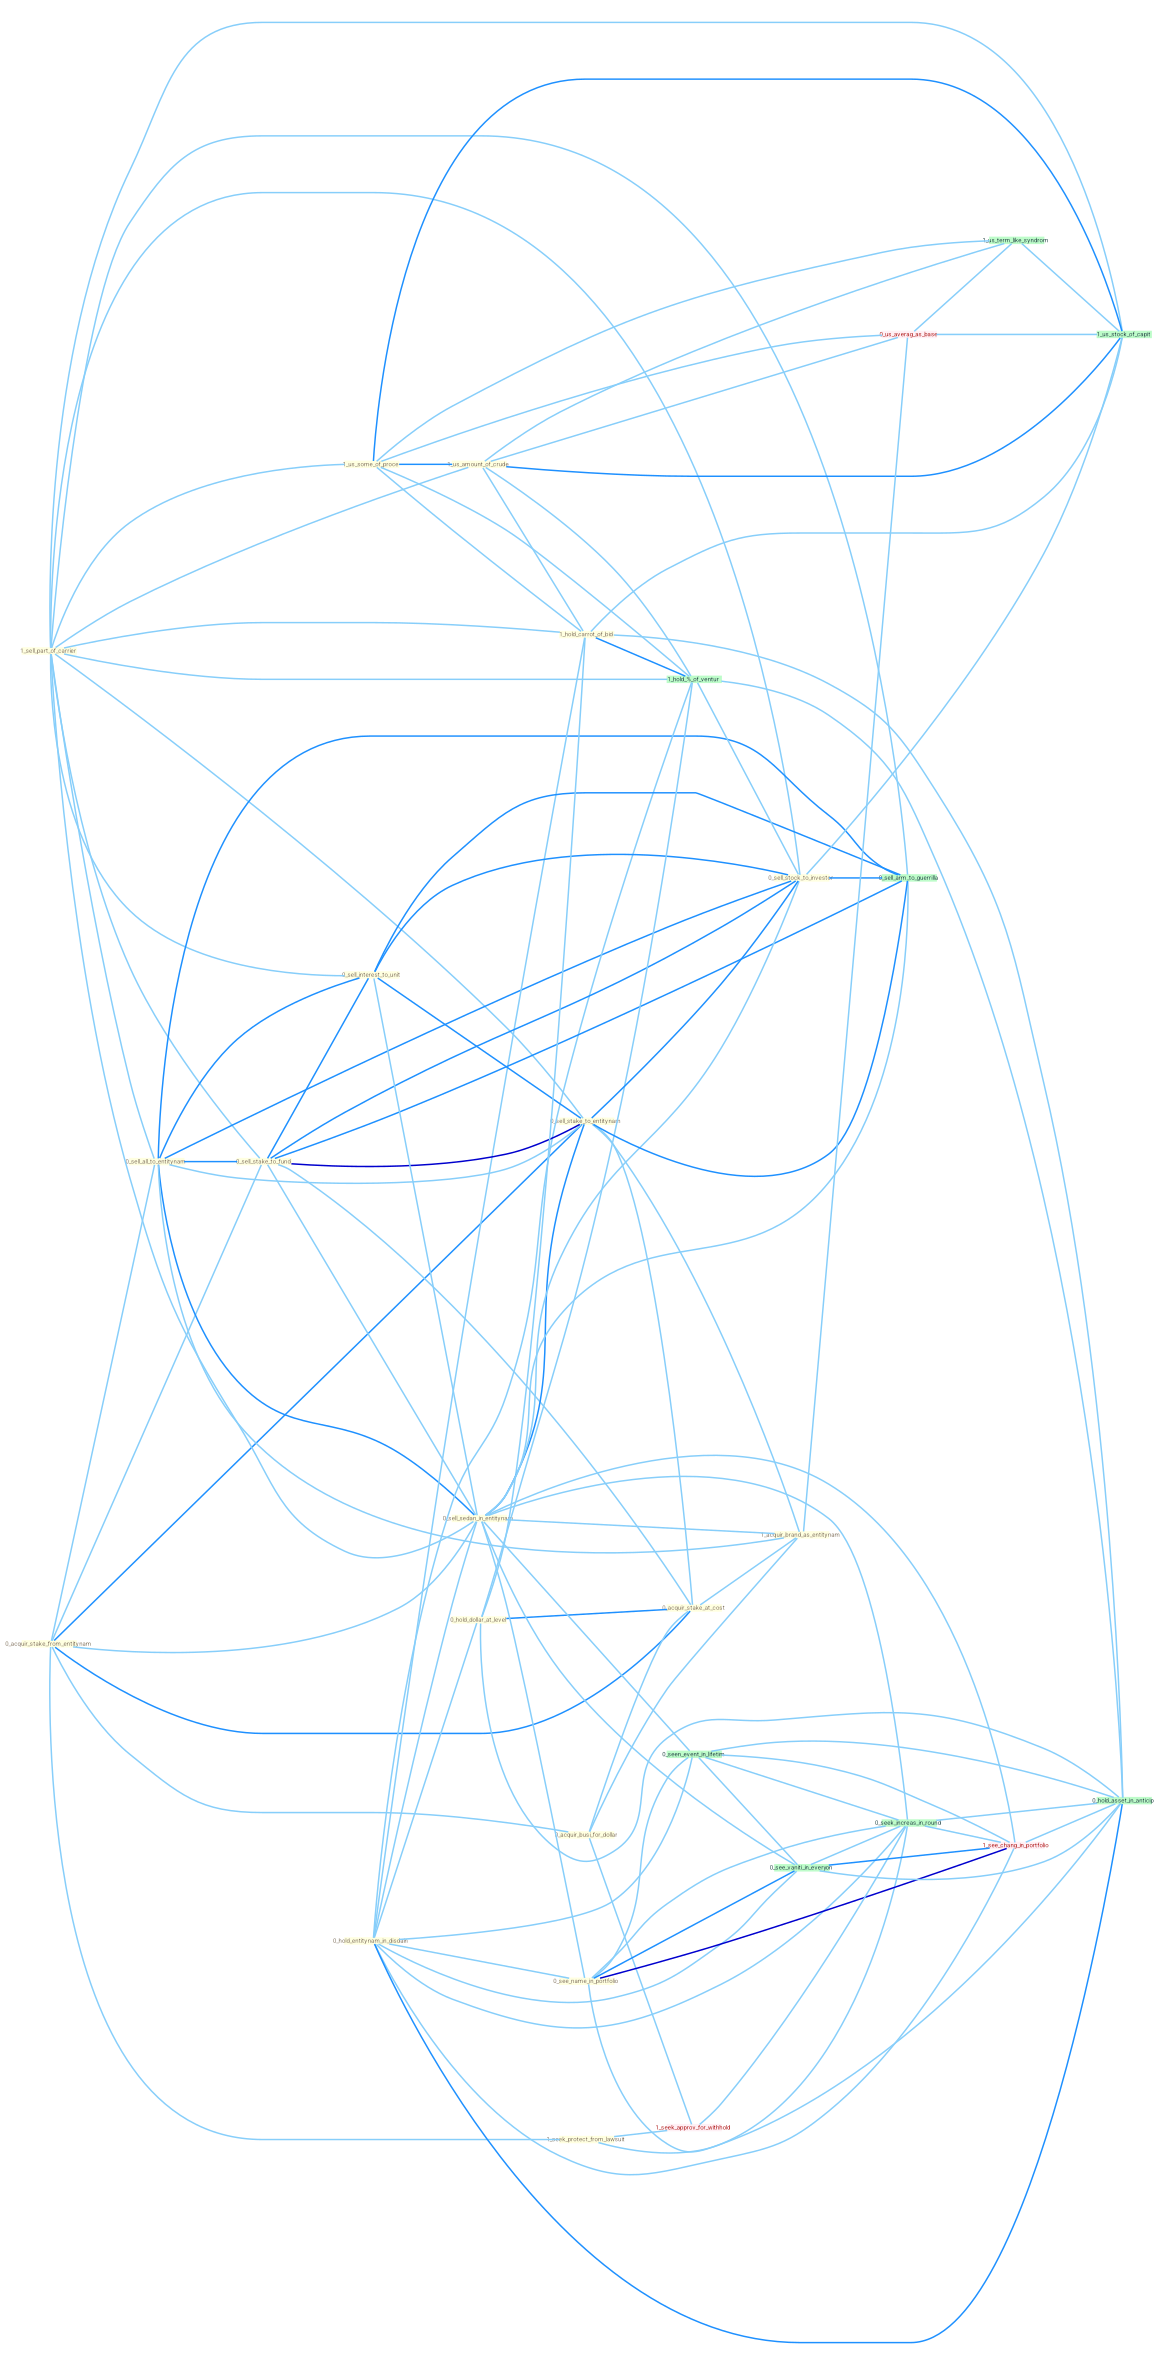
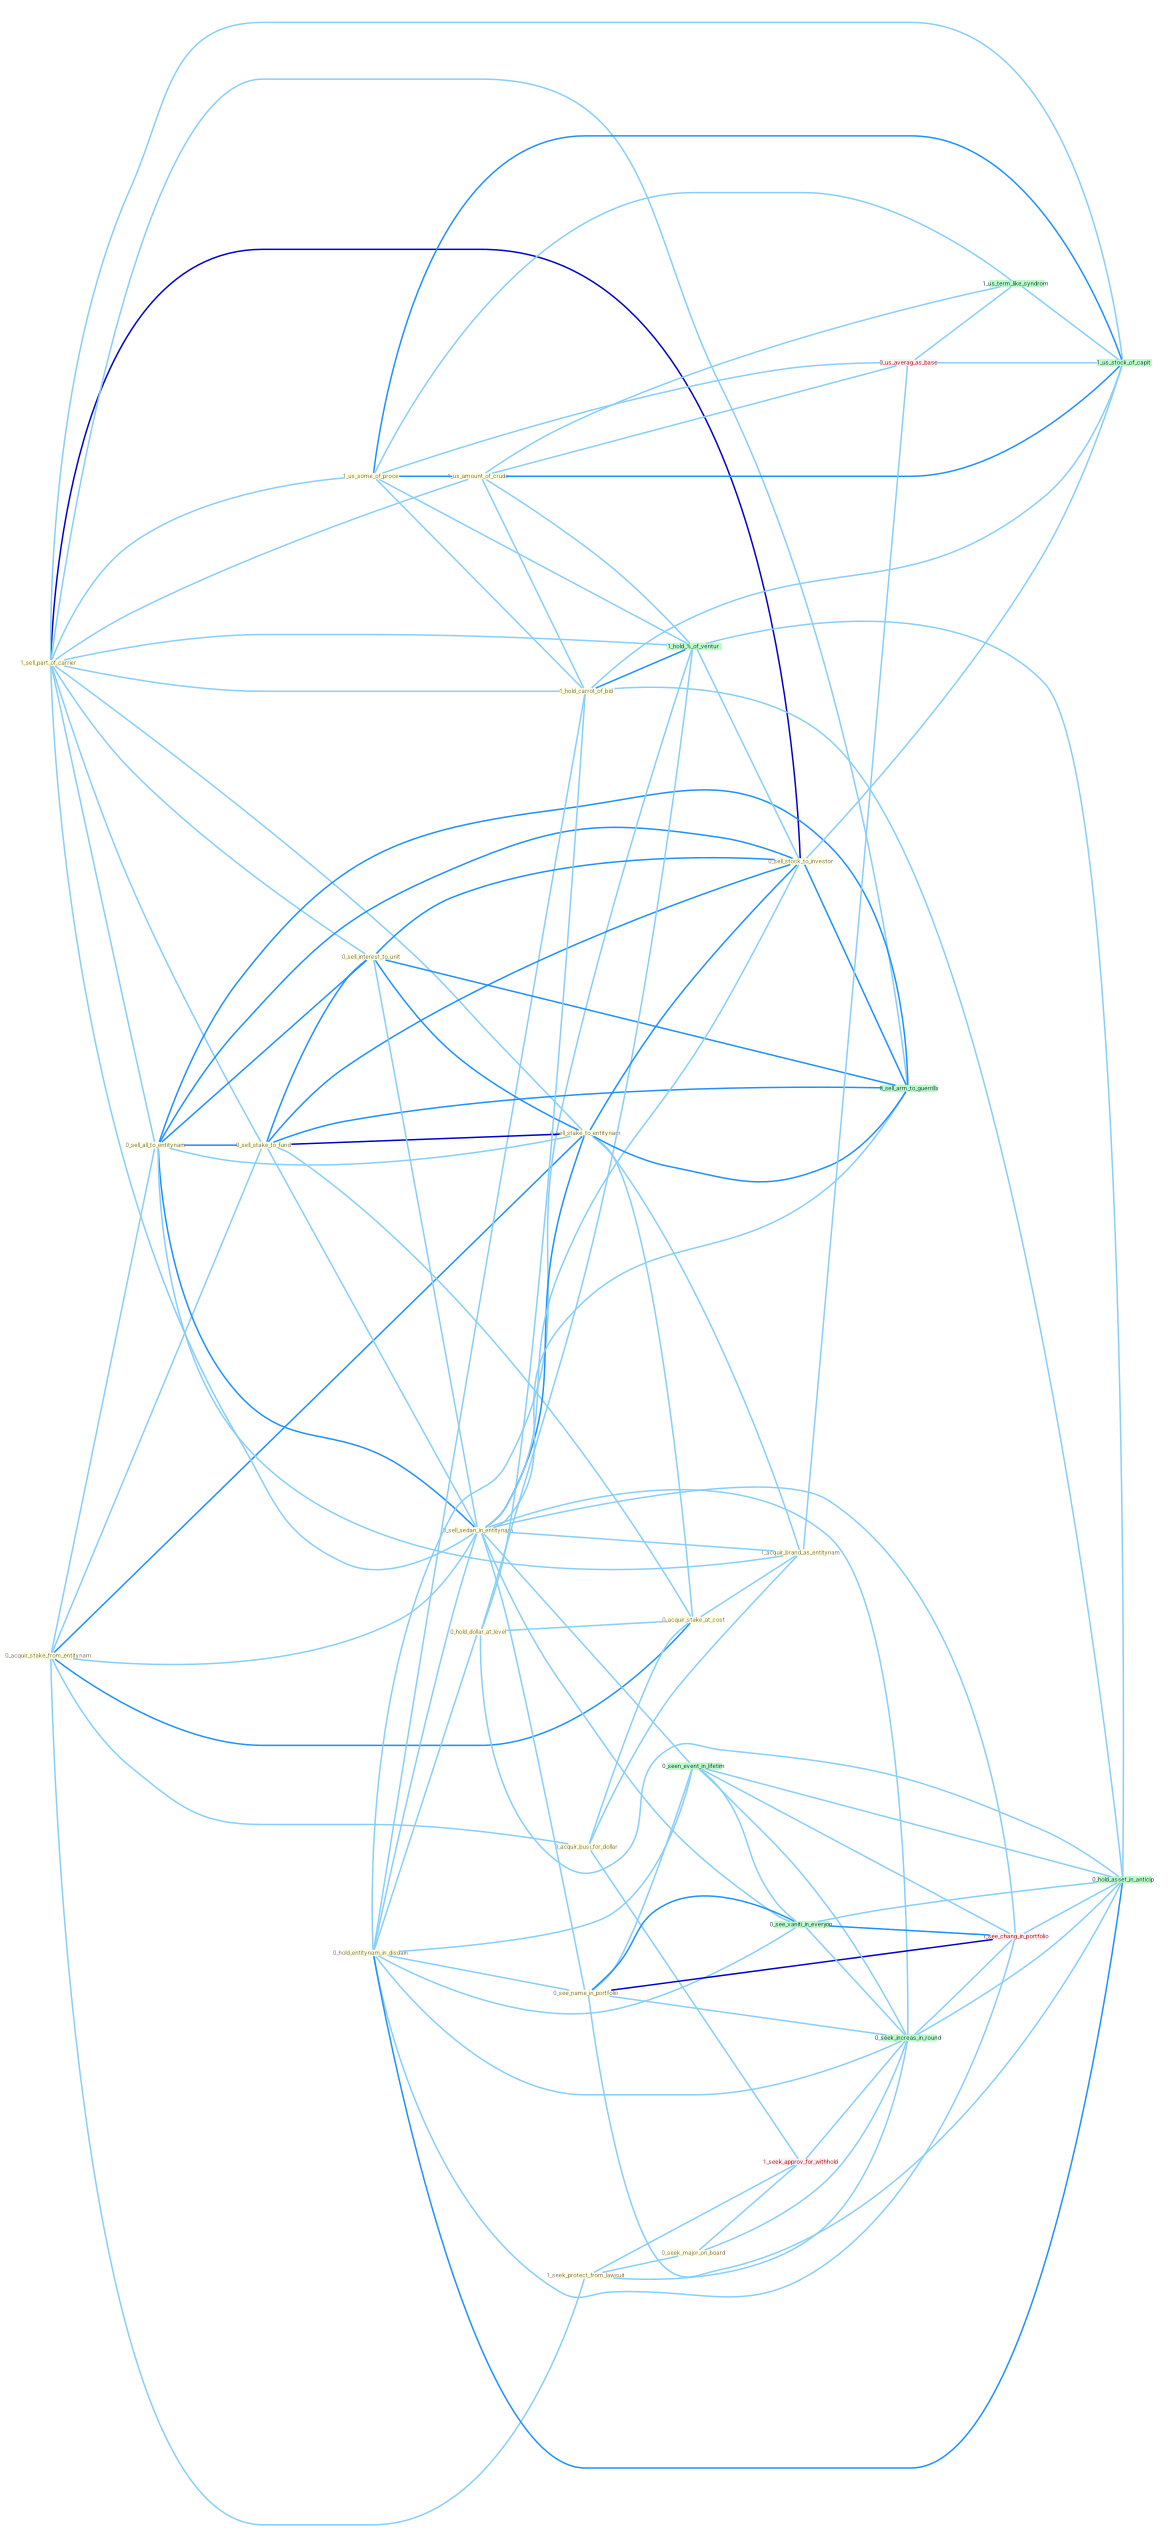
edge "1_sell_part_of_carrier" -- "0_sell_stock_to_investor": color #87cefa -> #0000cd
node "0_sell_arm_to_guerrilla": label "0_sell_arm_to_guerrilla" -> "8_sell_arm_to_guerrilla"
edge "0_acquir_stake_at_cost" -- "0_hold_dollar_at_level": color #1e90ff -> #87cefa
node "0_seek_major_on_board": added
